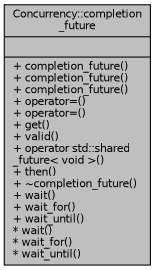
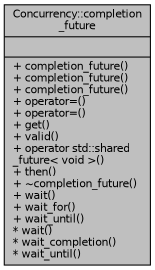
node "Concurrency::completion": text "* wait_for()" -> "* wait_completion()"
